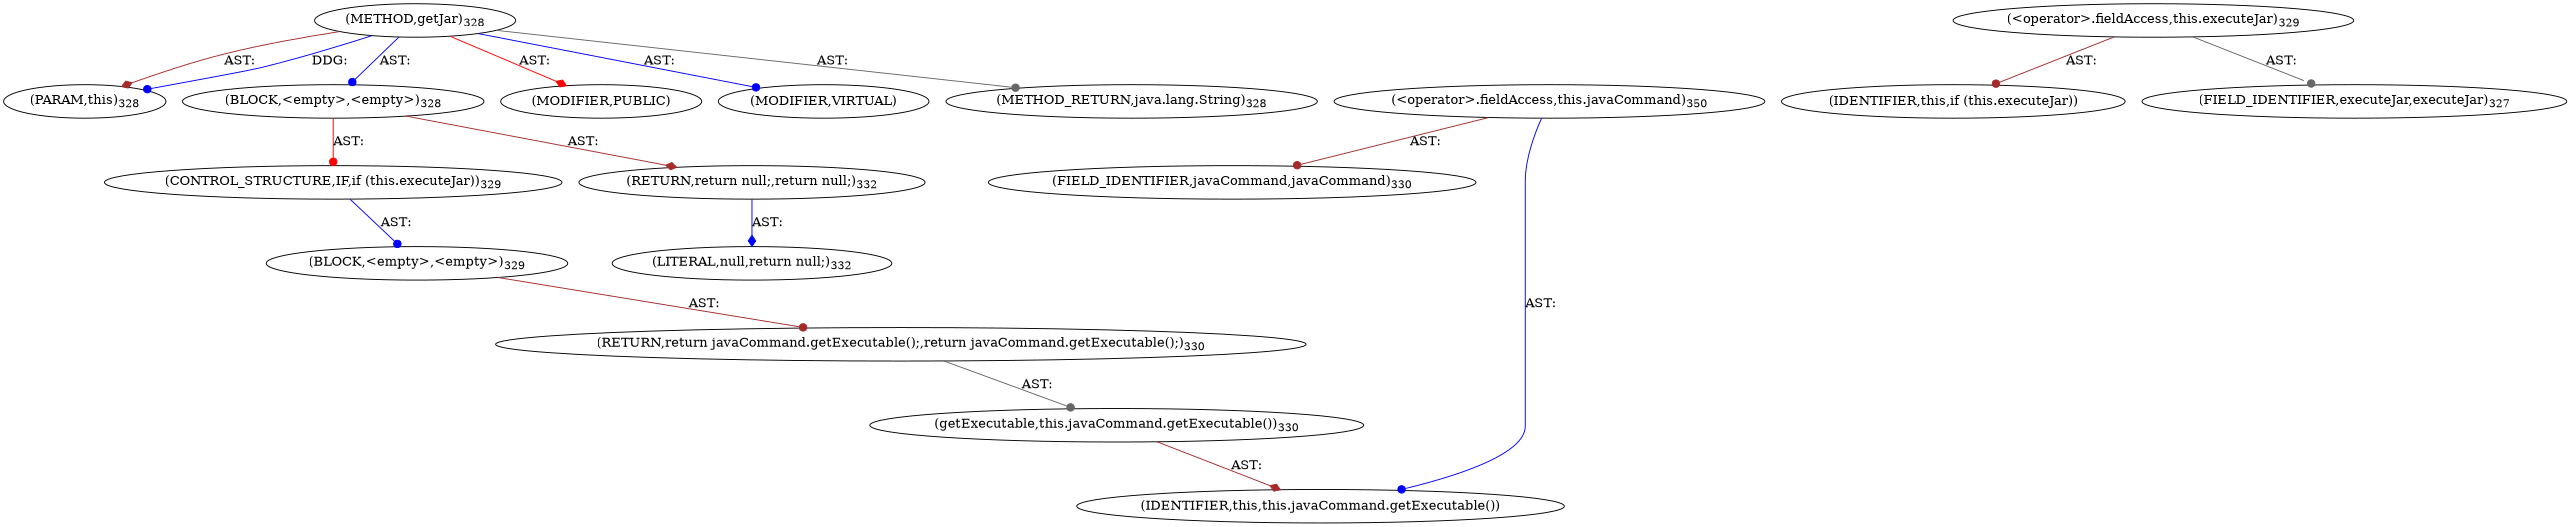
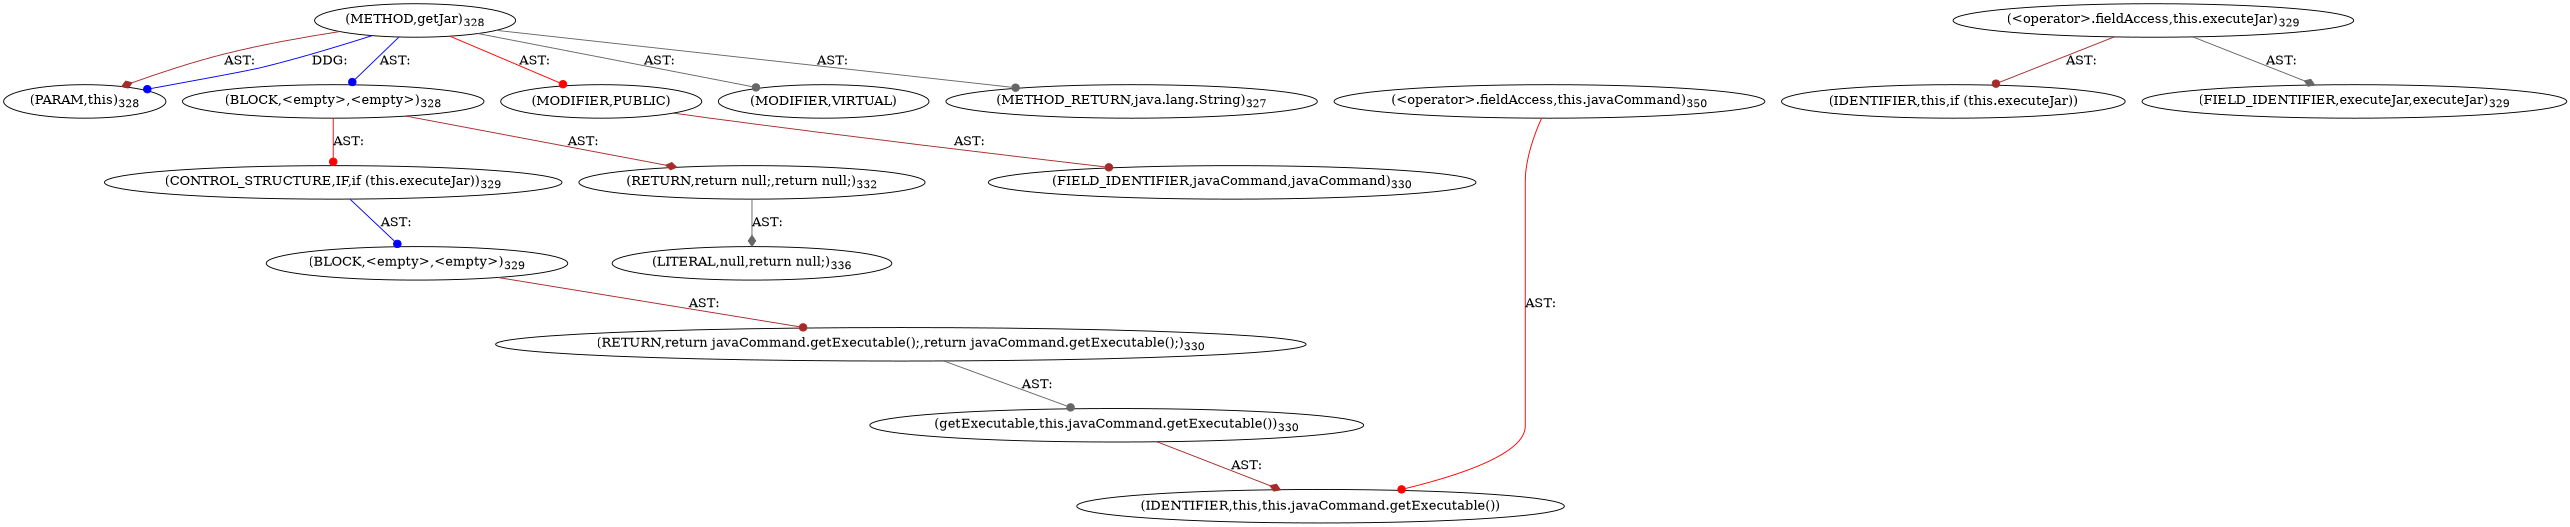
edge "(METHOD,getJar)" -> "(MODIFIER,PUBLIC)": arrowhead diamond -> dot
edge "(<operator>.fieldAccess,this.executeJar)" -> "(FIELD_IDENTIFIER,executeJar,executeJar)": arrowhead dot -> diamond
edge "(METHOD,getJar)" -> "(MODIFIER,VIRTUAL)": color blue -> gray40
node "(METHOD_RETURN,java.lang.String)": text "328" -> "327"
node "(FIELD_IDENTIFIER,executeJar,executeJar)": text "327" -> "329"
edge "(<operator>.fieldAccess,this.javaCommand)" -> "(FIELD_IDENTIFIER,javaCommand,javaCommand)": now "(MODIFIER,PUBLIC)" -> "(FIELD_IDENTIFIER,javaCommand,javaCommand)"
edge "(RETURN,return null;,return null;)" -> "(LITERAL,null,return null;)": color blue -> gray40
node "(LITERAL,null,return null;)": text "332" -> "336"
edge "(<operator>.fieldAccess,this.javaCommand)" -> "(IDENTIFIER,this,this.javaCommand.getExecutable())": color blue -> red
